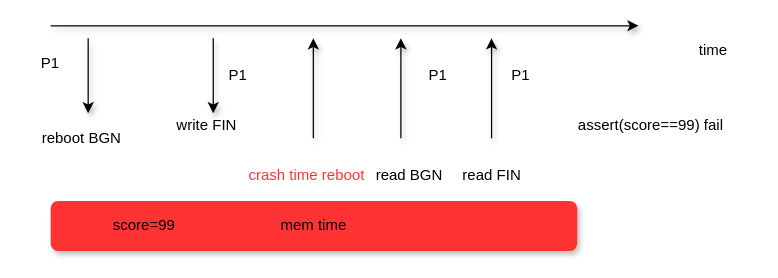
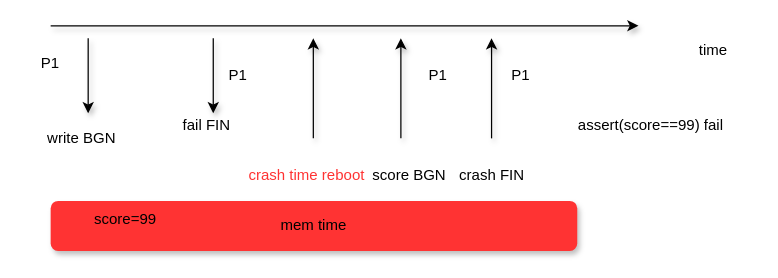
node "write FIN": label "write FIN" -> "fail FIN"
node "reboot BGN": label "reboot BGN" -> "write BGN"
node "read BGN": label "read BGN" -> "score BGN"
node "read FIN": label "read FIN" -> "crash FIN"
node "score=99": moved (144, 226) -> (126, 219)
